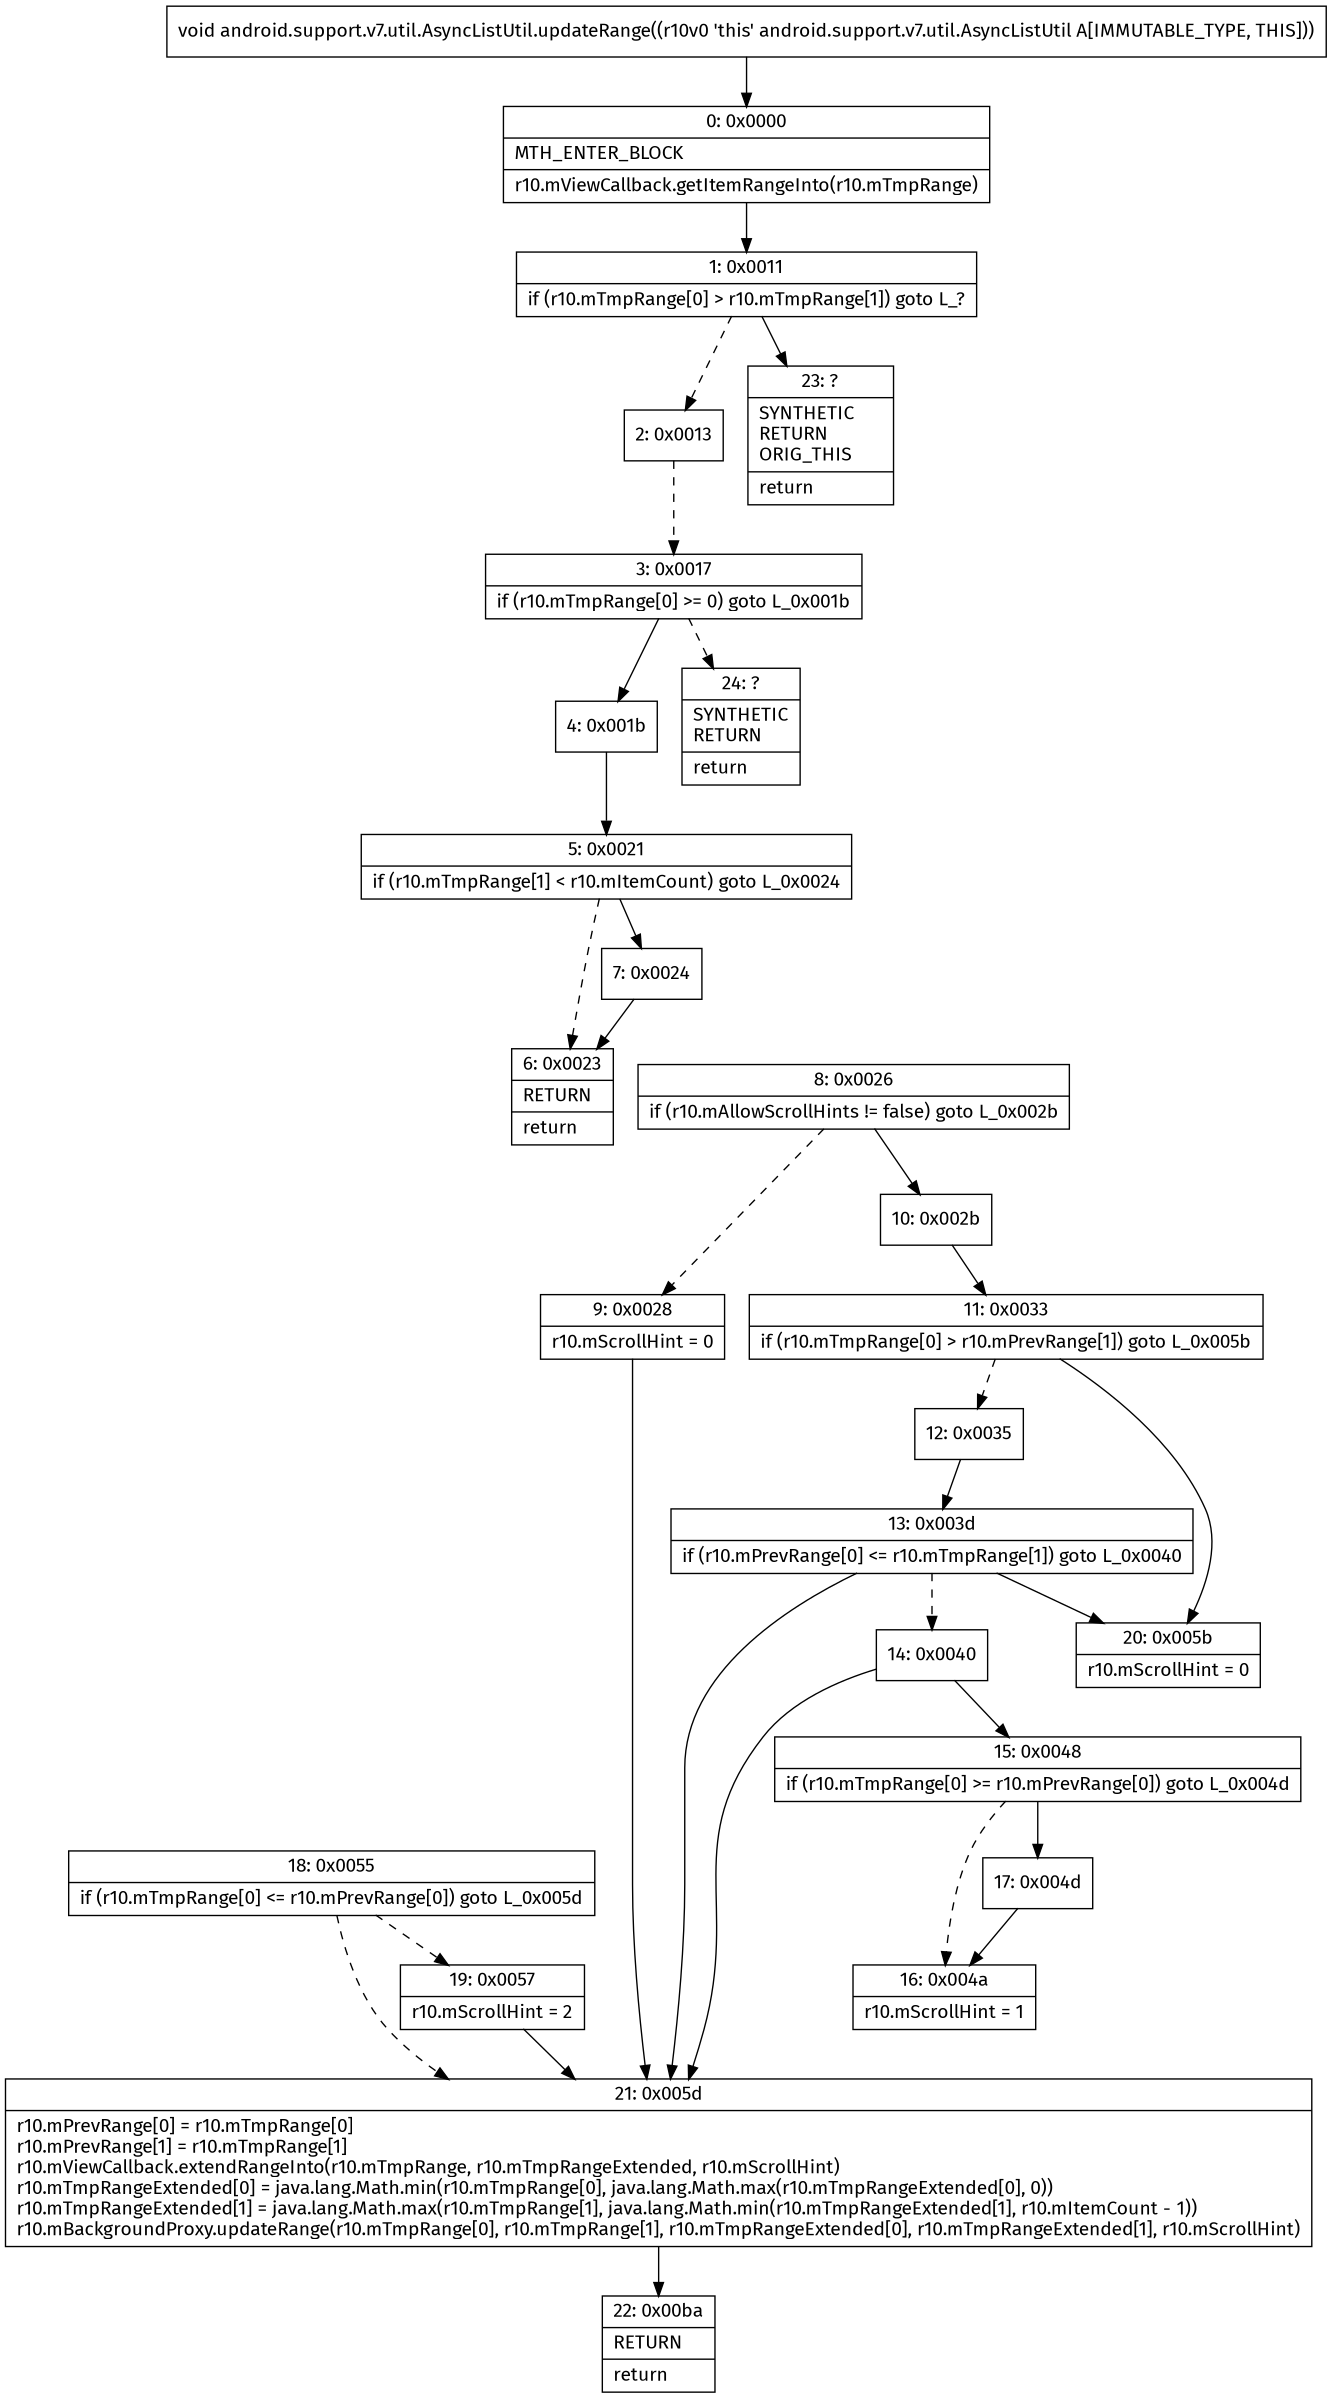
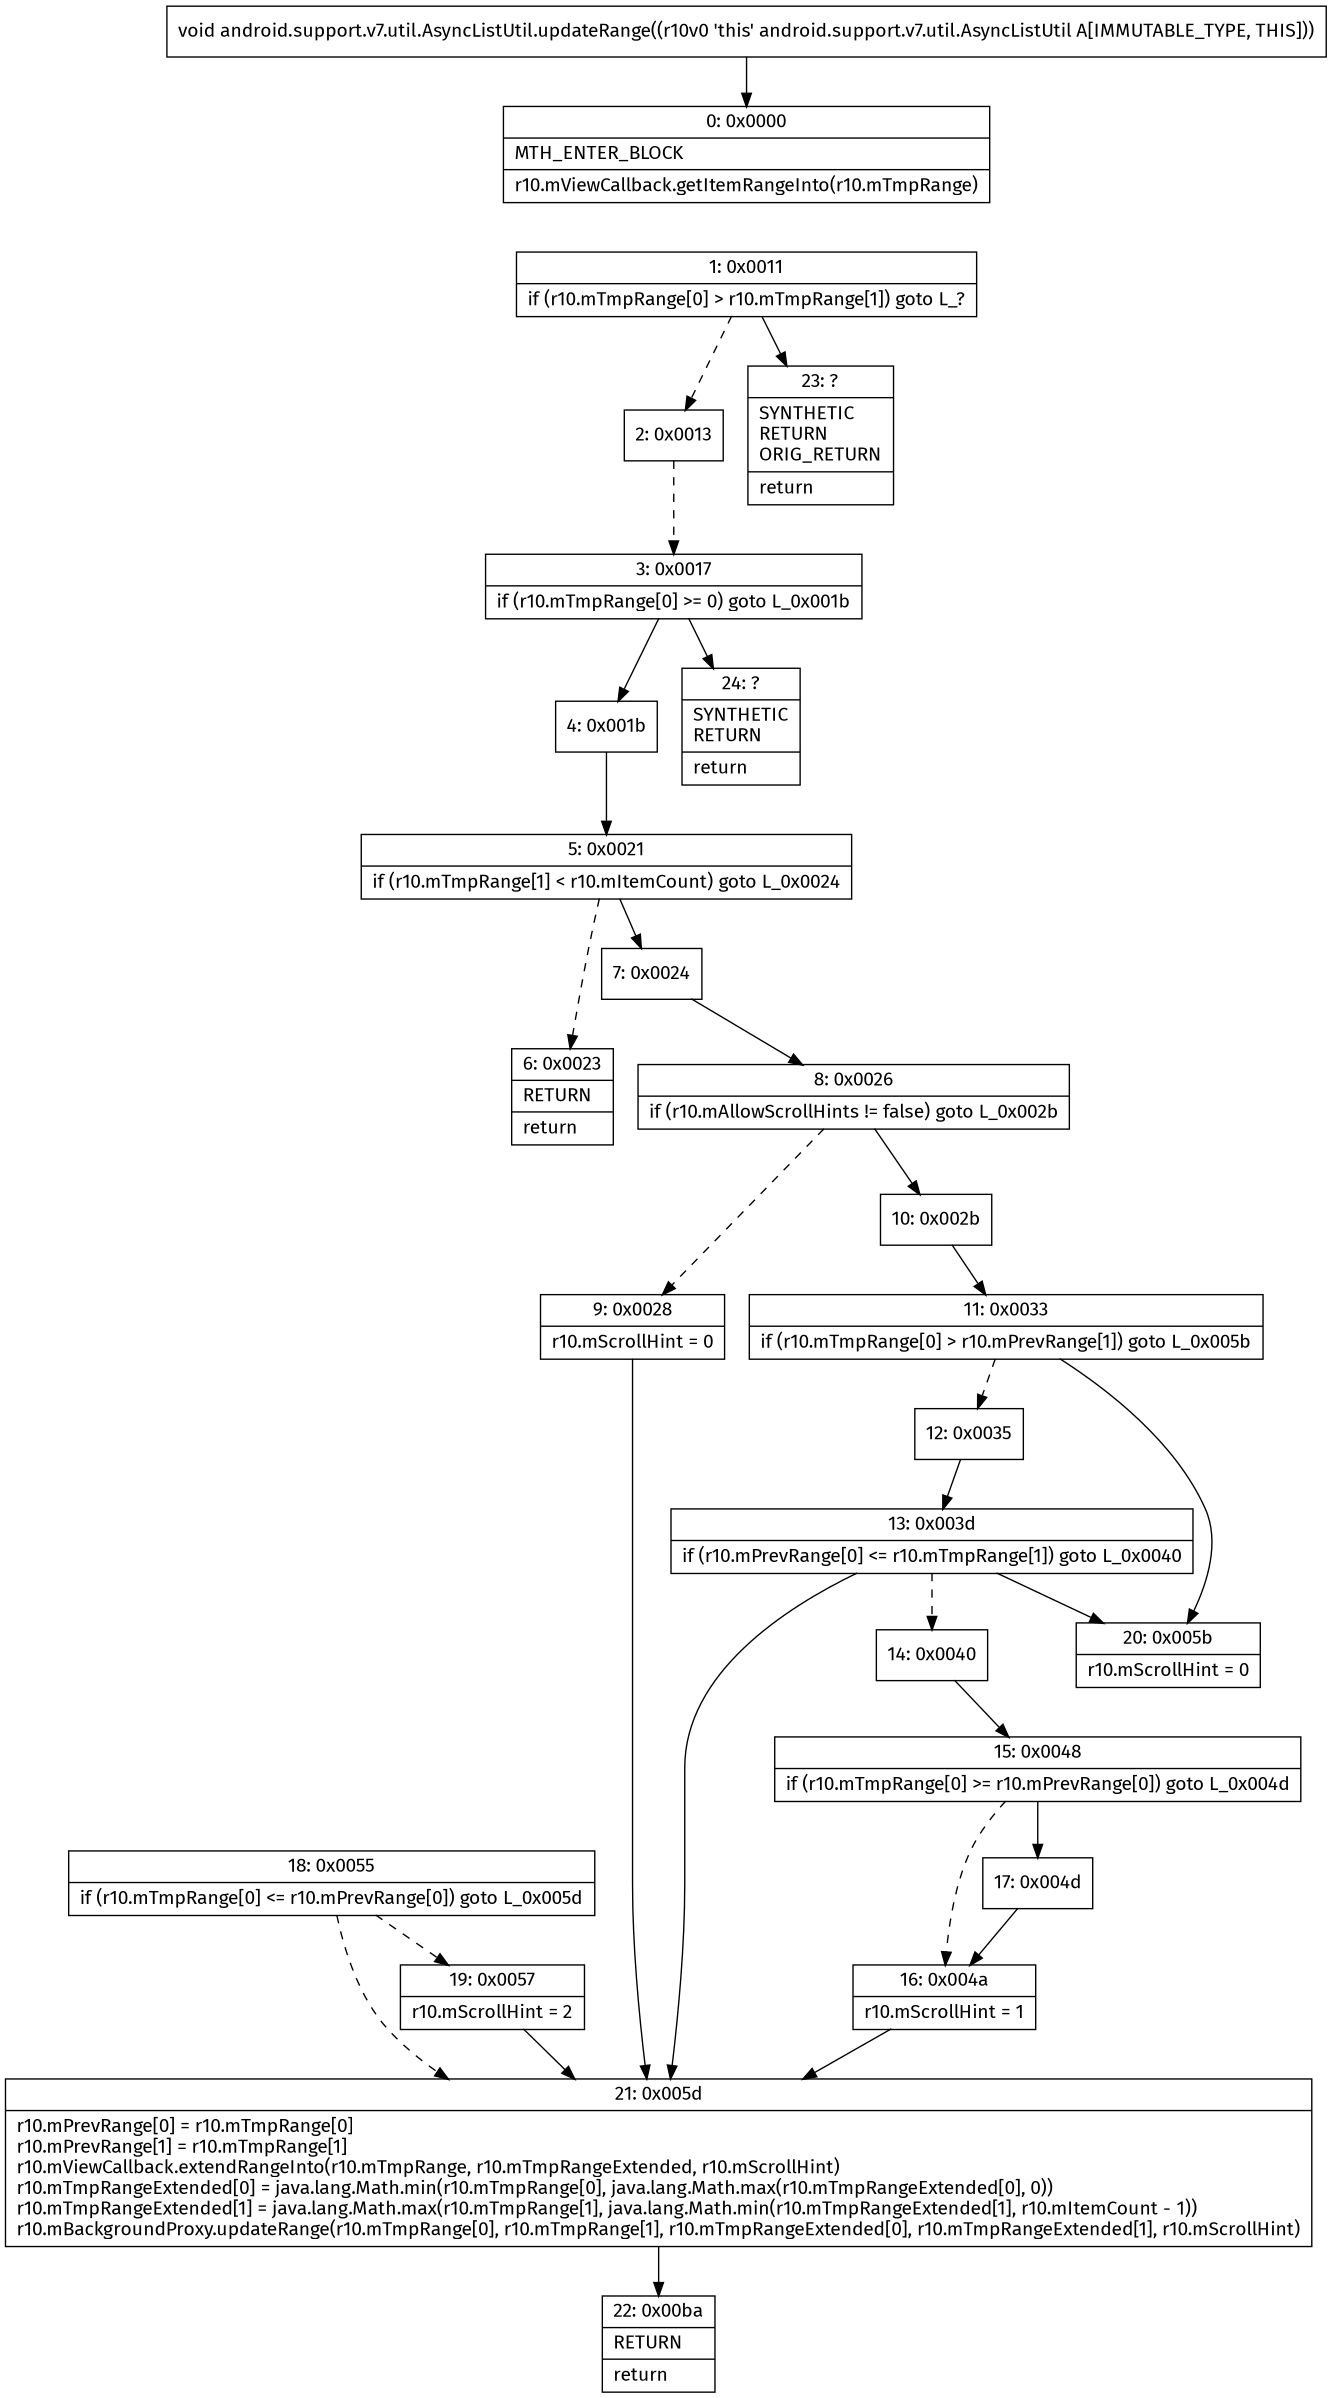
edge "0: 0x0000" -> "1: 0x0011": removed
node "23: ?": text "ORIG_THIS" -> "ORIG_RETURN"
edge "3: 0x0017" -> "24: ?": style dashed -> solid
edge "7: 0x0024" -> "6: 0x0023": now "7: 0x0024" -> "8: 0x0026"
edge "14: 0x0040" -> "21: 0x005d": now "16: 0x004a" -> "21: 0x005d"
